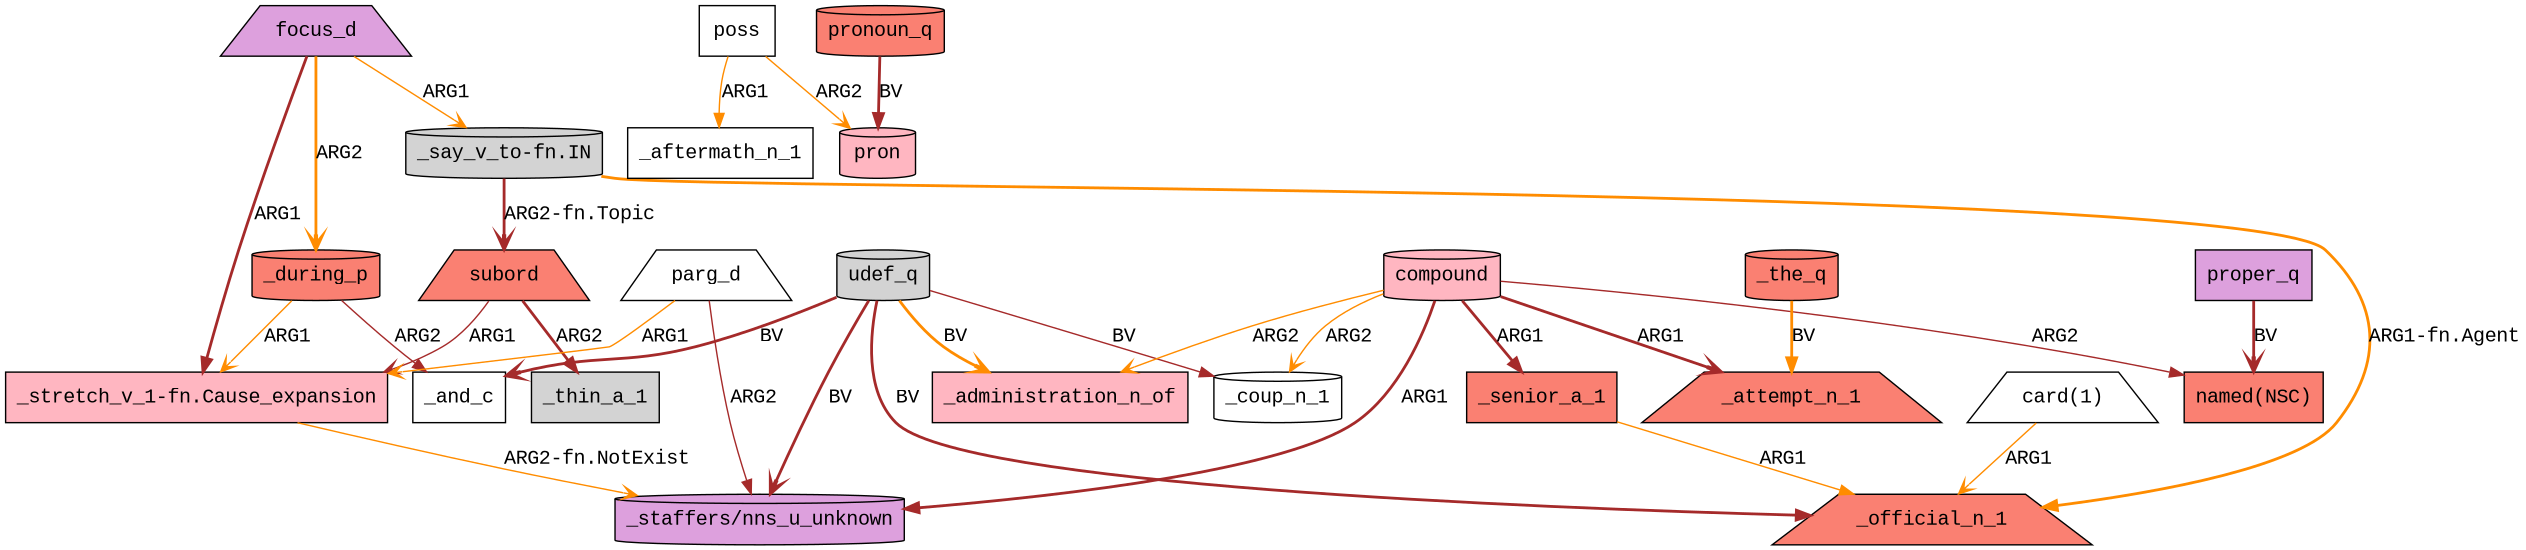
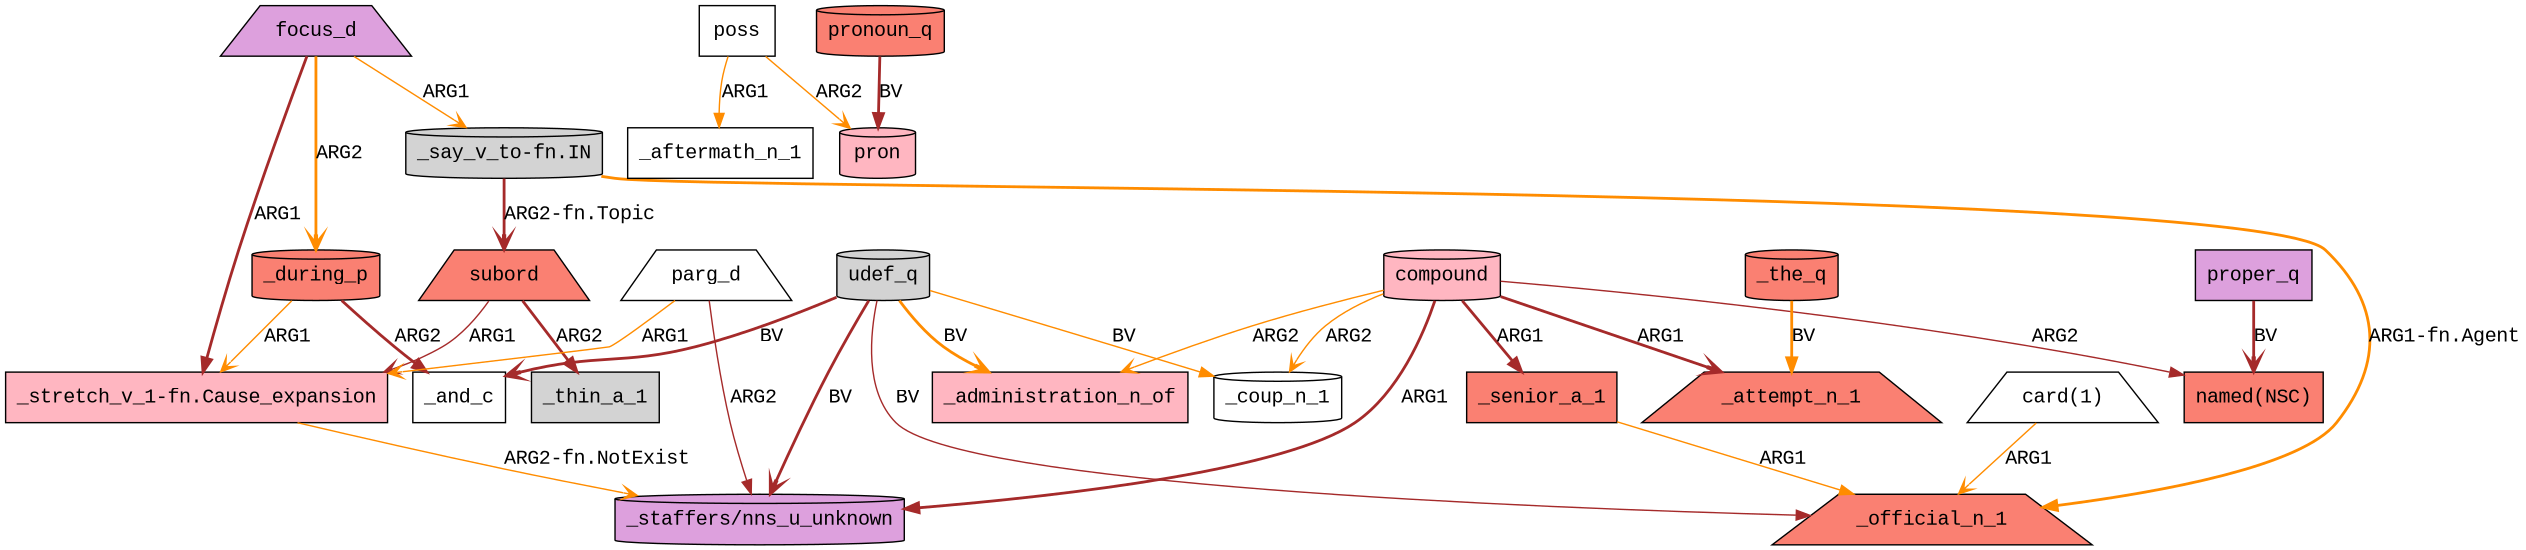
edge "udef_q" -> "_coup_n_1": color brown -> darkorange
edge "_during_p" -> "_and_c": style solid -> bold
edge "udef_q" -> "_official_n_1": style bold -> solid
